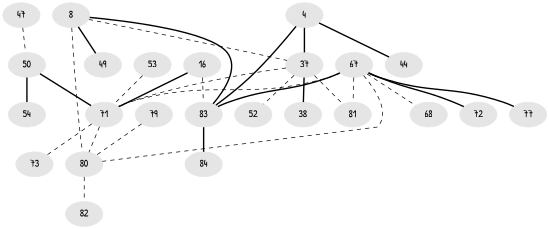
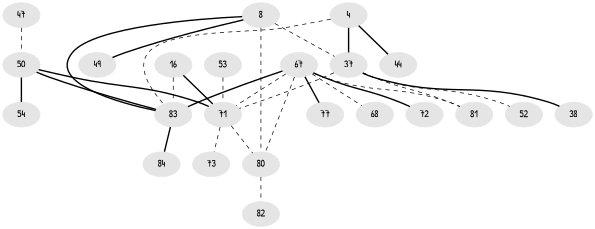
edge "4" -- "83": style bold -> dashed
edge "50" -- "83": added
node "79": removed
